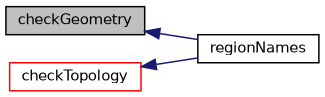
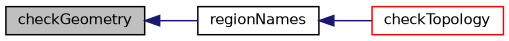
edge "regionNames" -> "checkTopology": reversed
